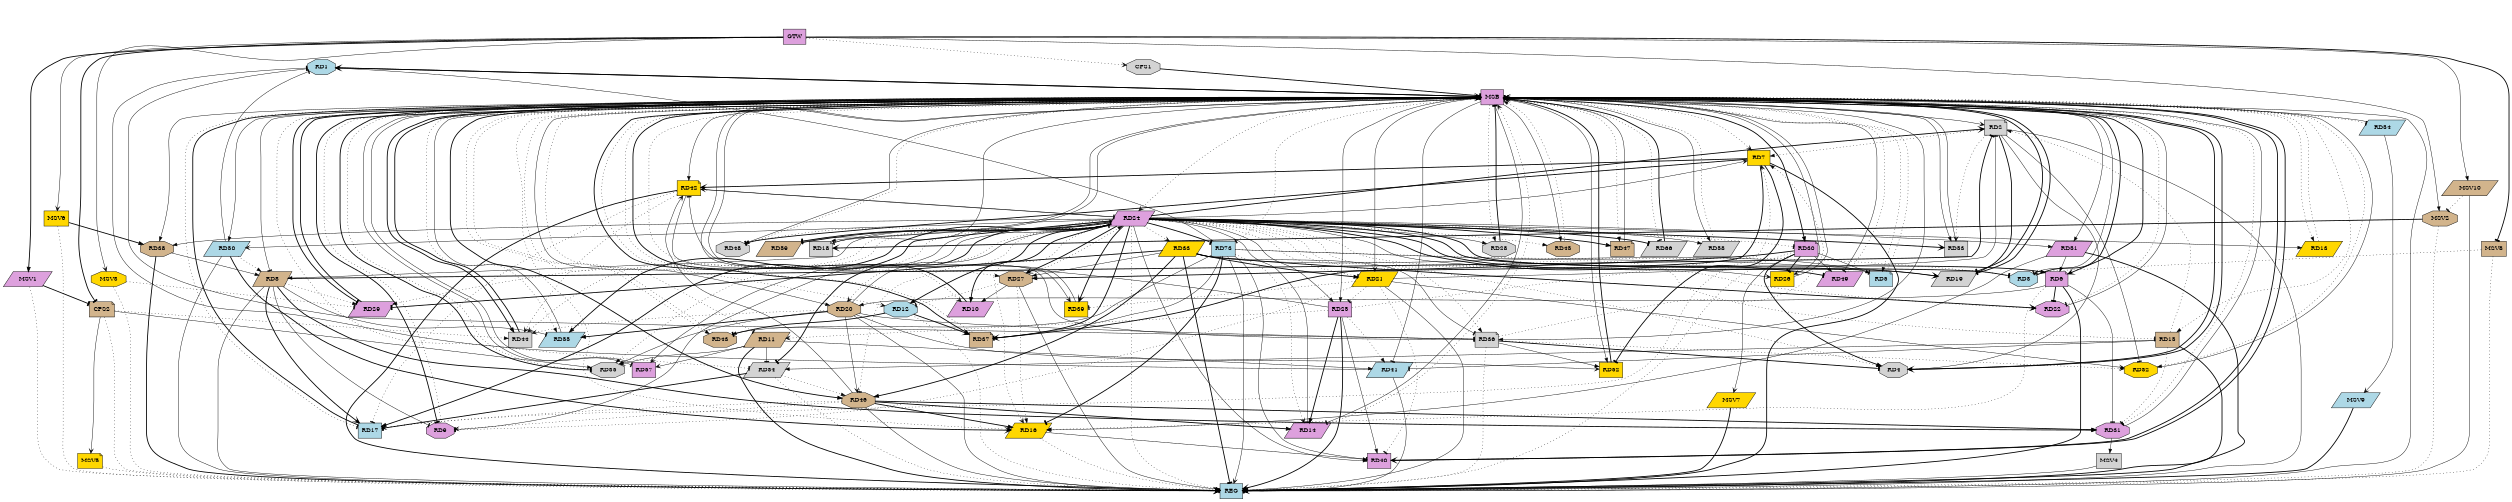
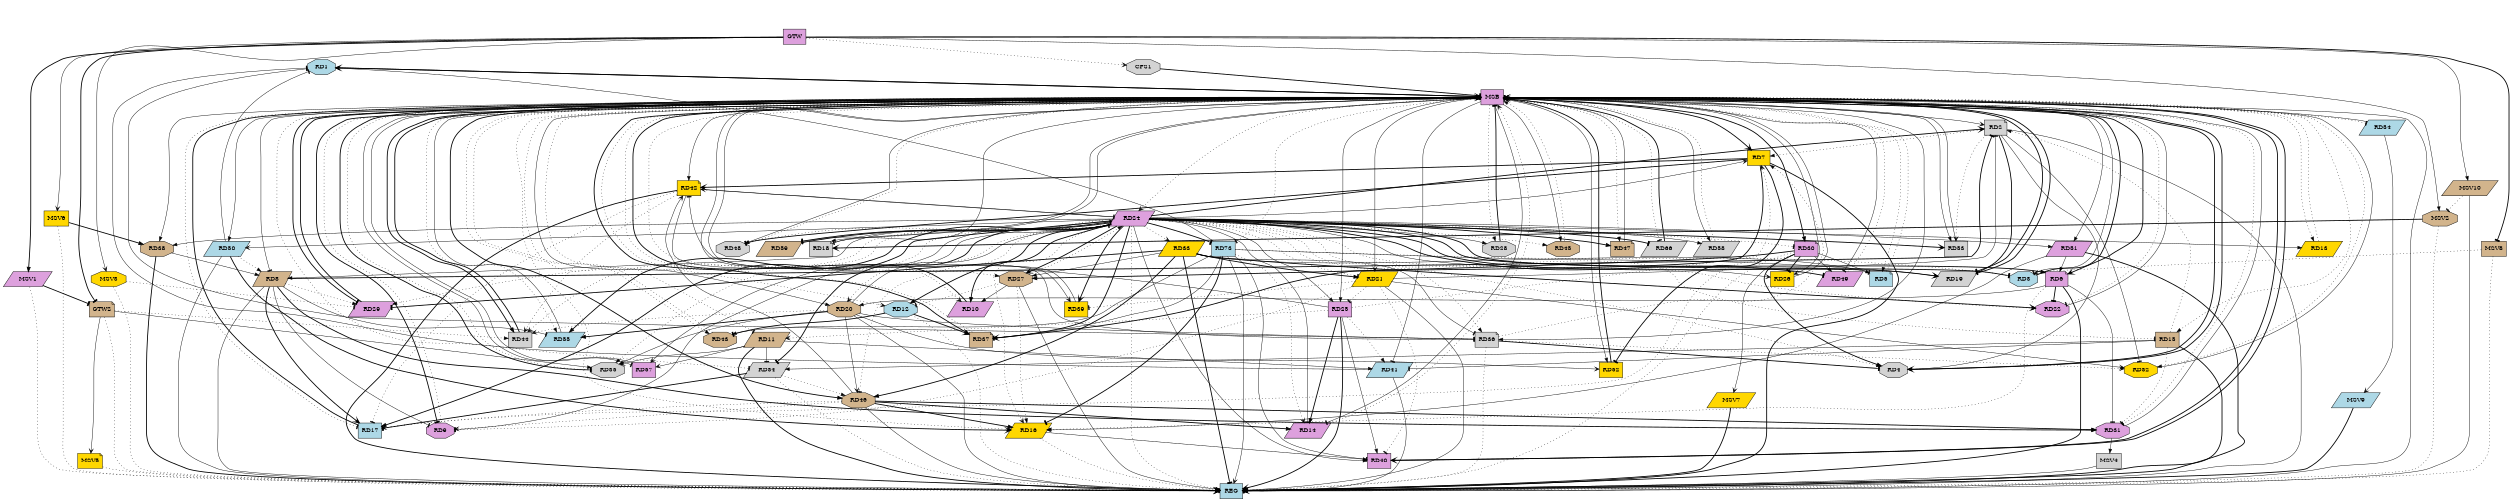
edge "MSB" -> "RD7": style dotted -> bold
node "CPS2": label "CPS2" -> "GTW2"
edge "RD36" -> "RD52": removed
